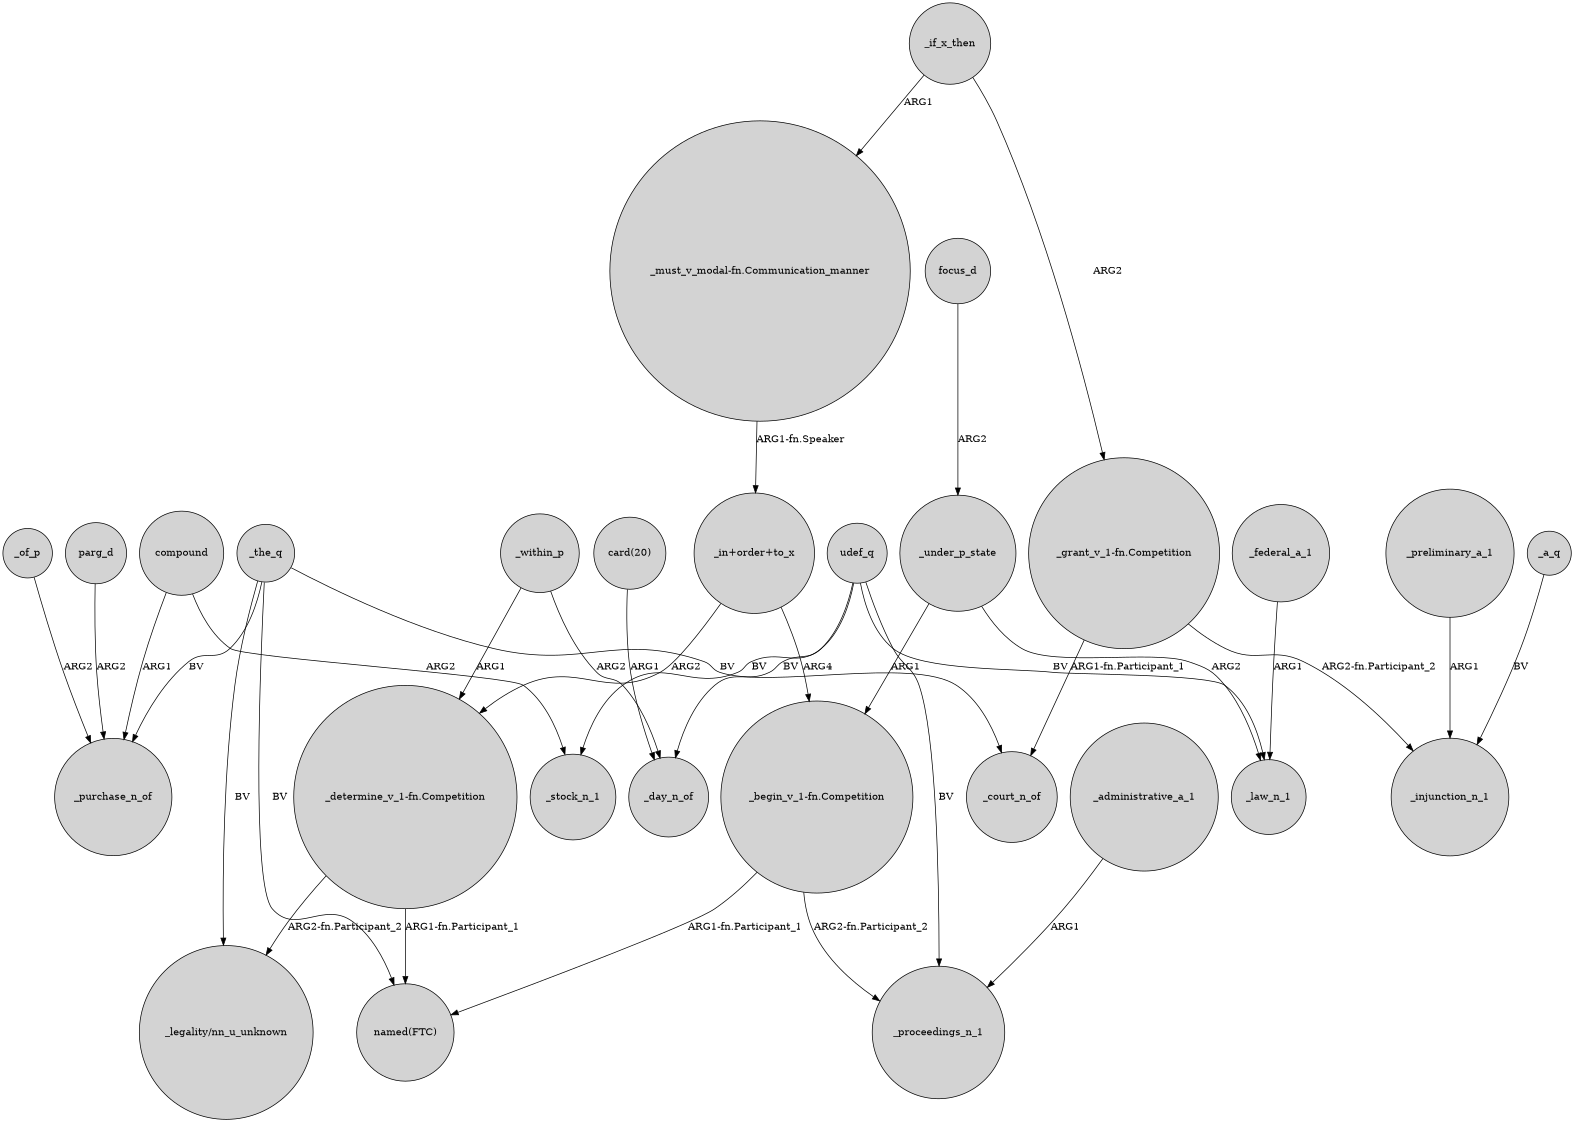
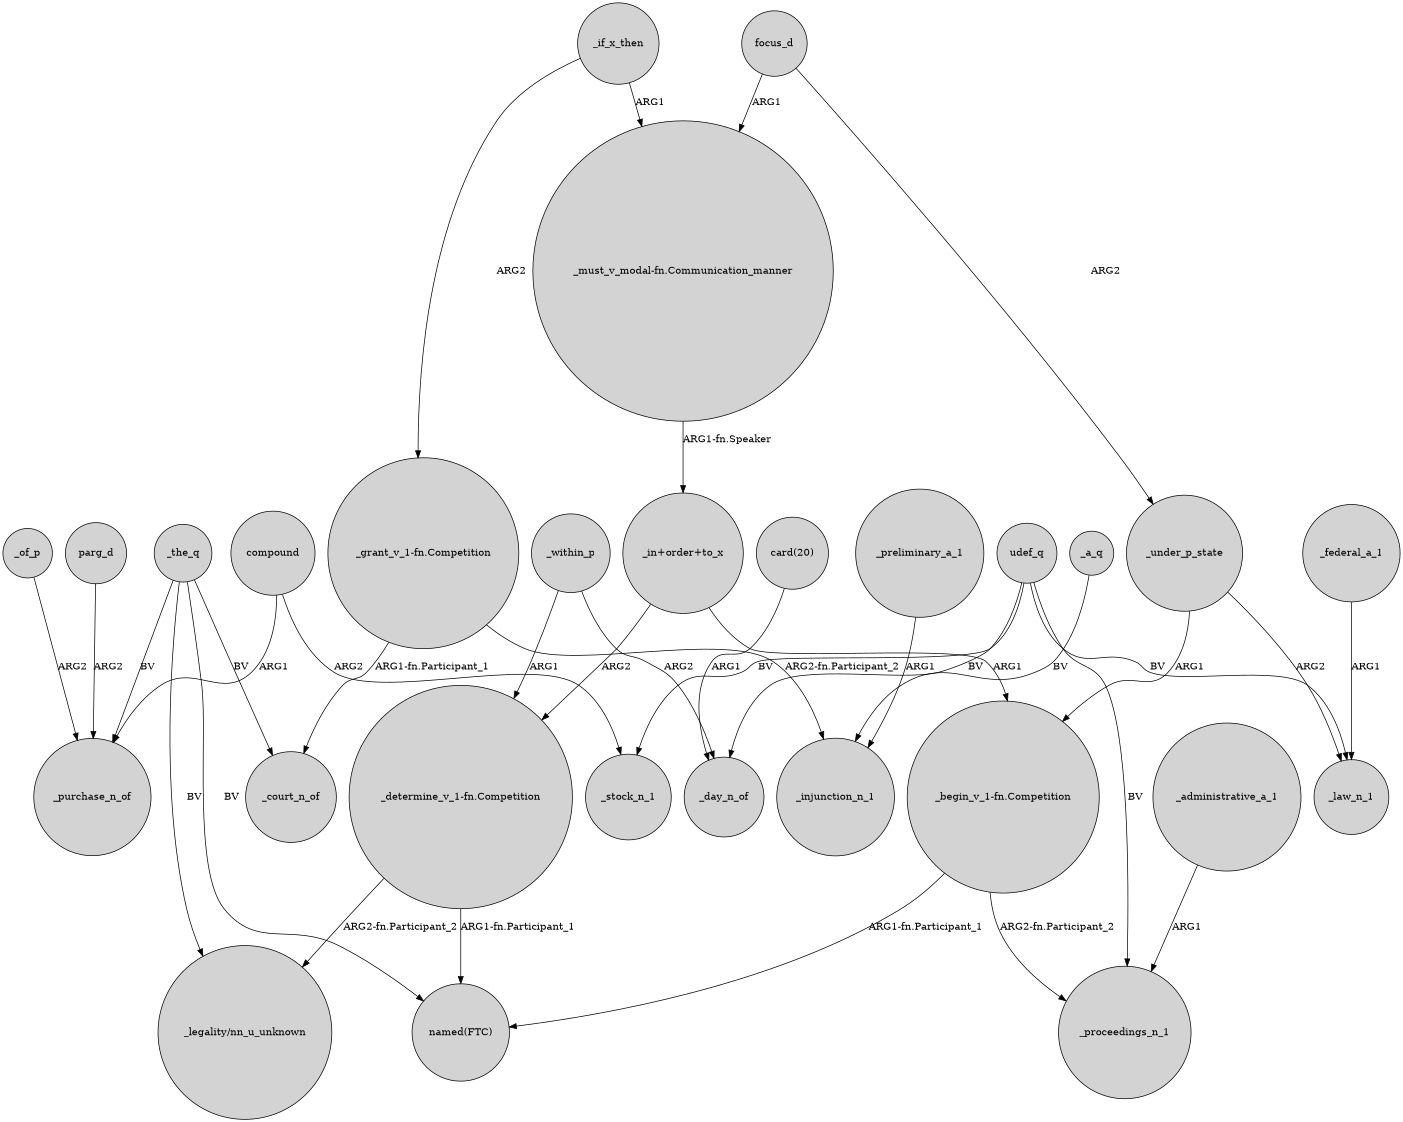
edge "focus_d" -> "_must_v_modal-fn.Communication_manner": added, label "ARG1"
edge "_in+order+to_x" -> "_begin_v_1-fn.Competition": label "ARG4" -> "ARG1"
